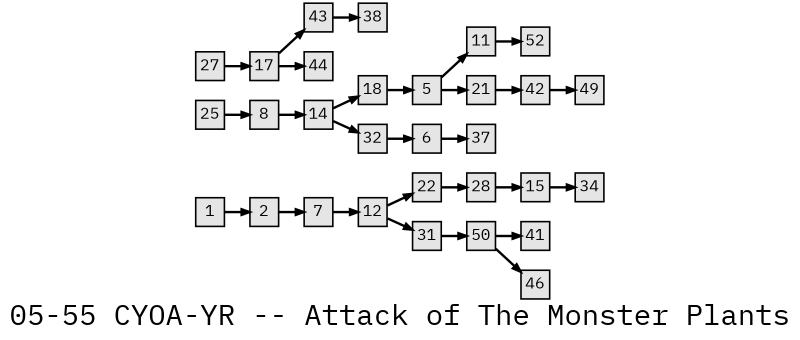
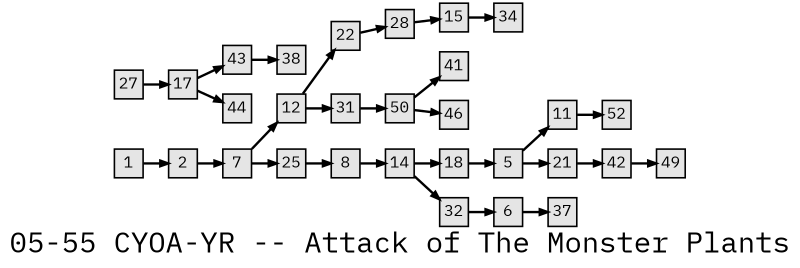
edge "7" -> "25": added
